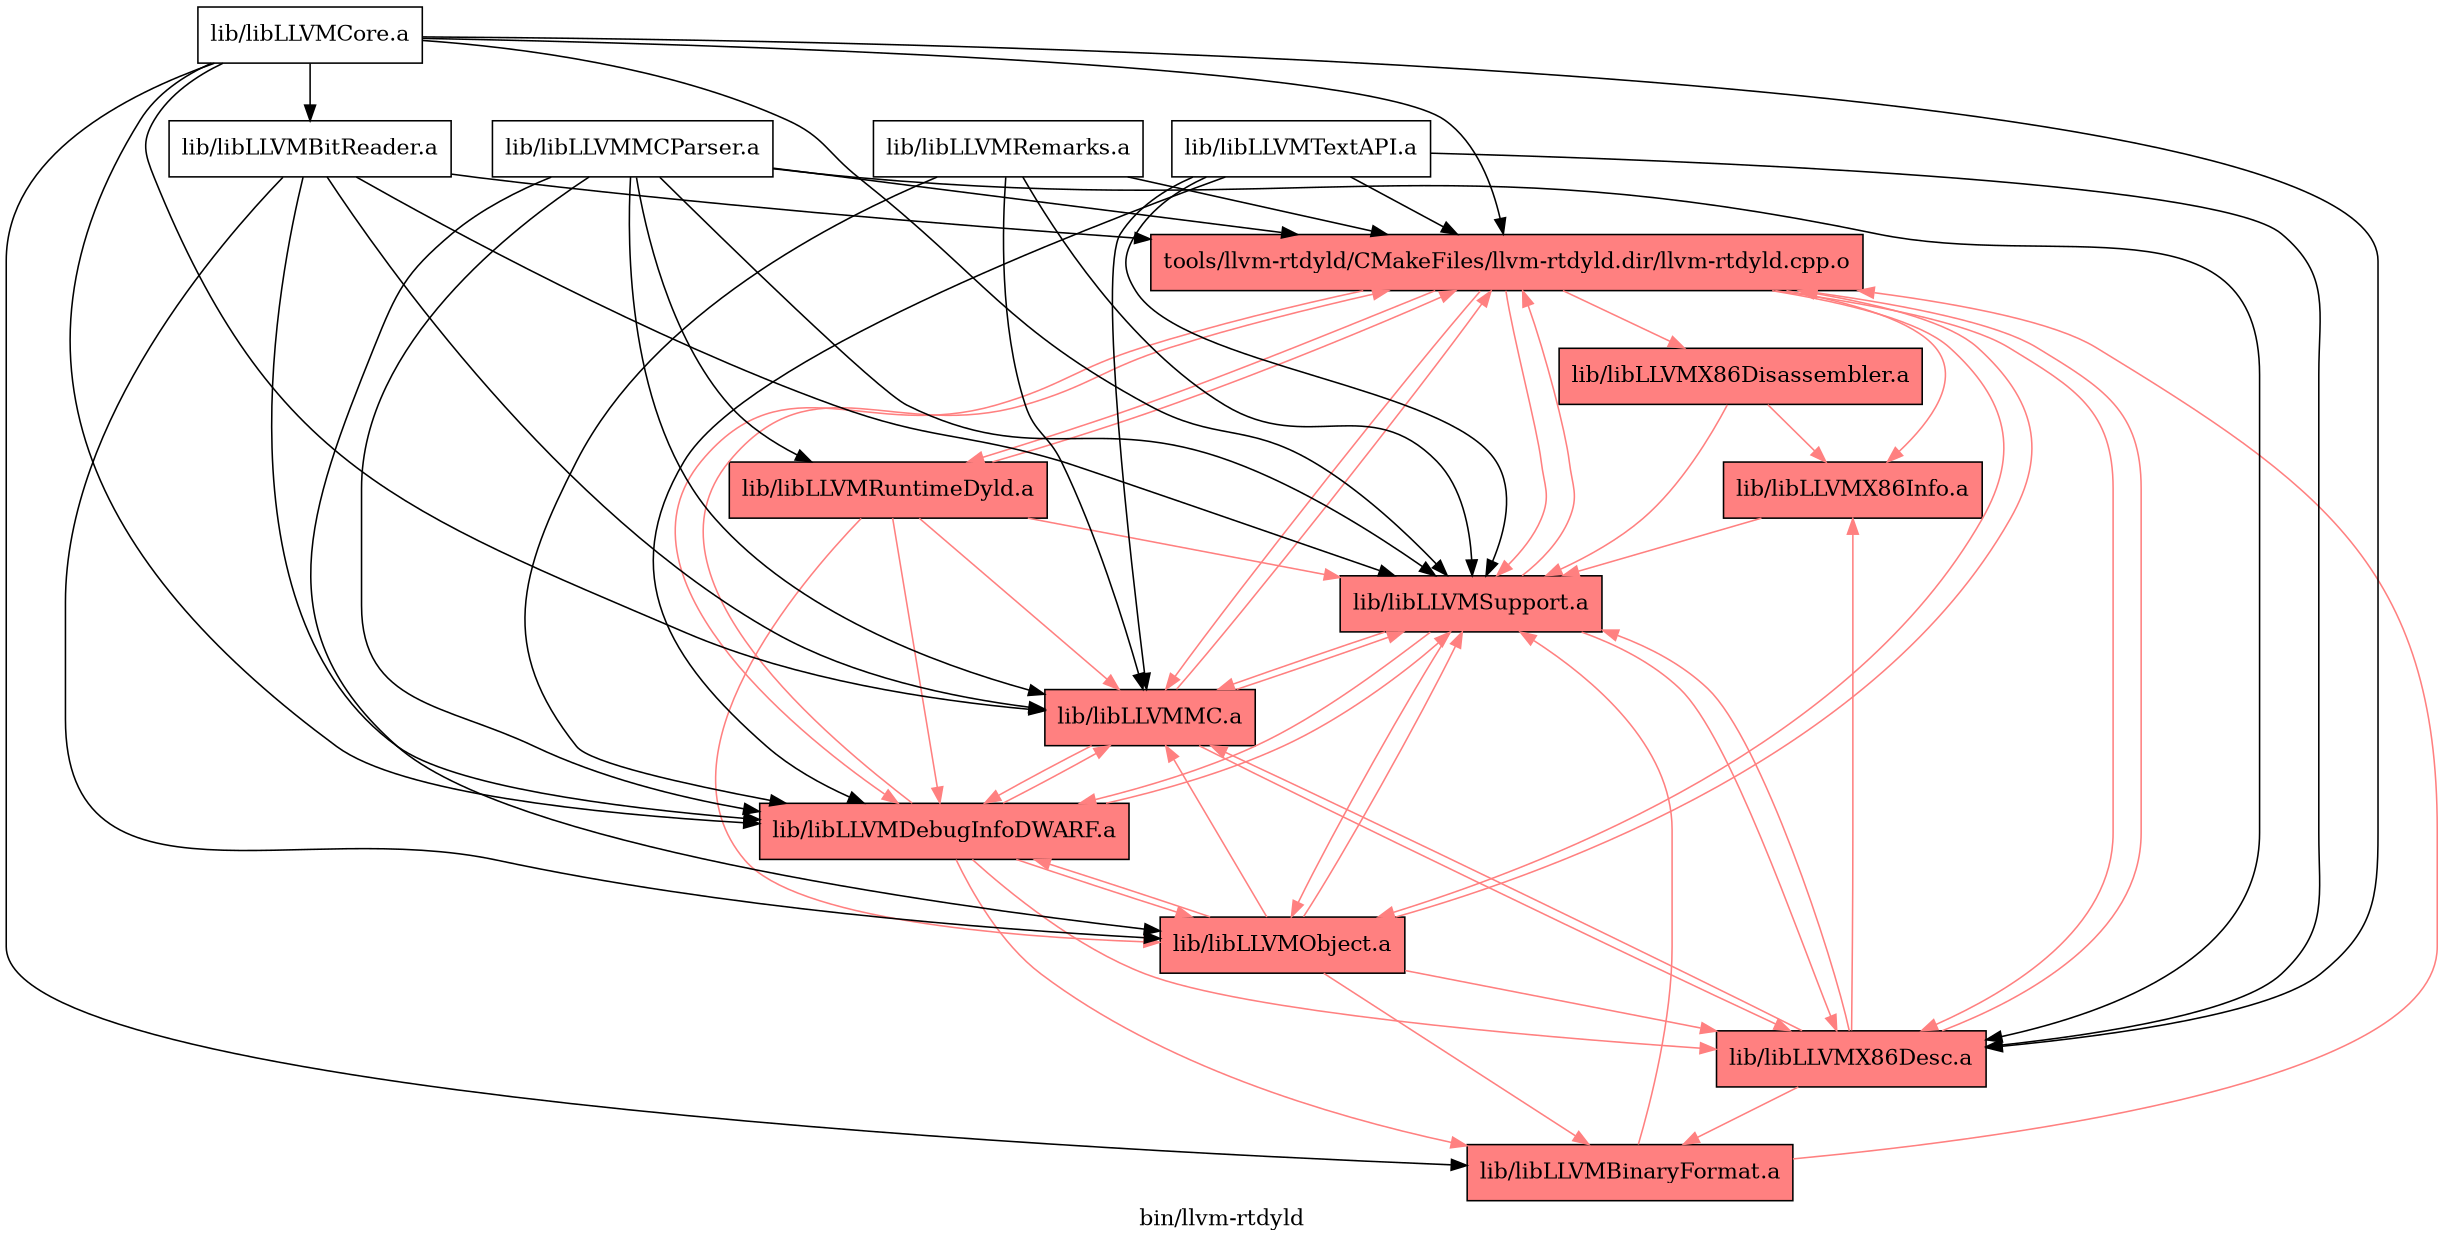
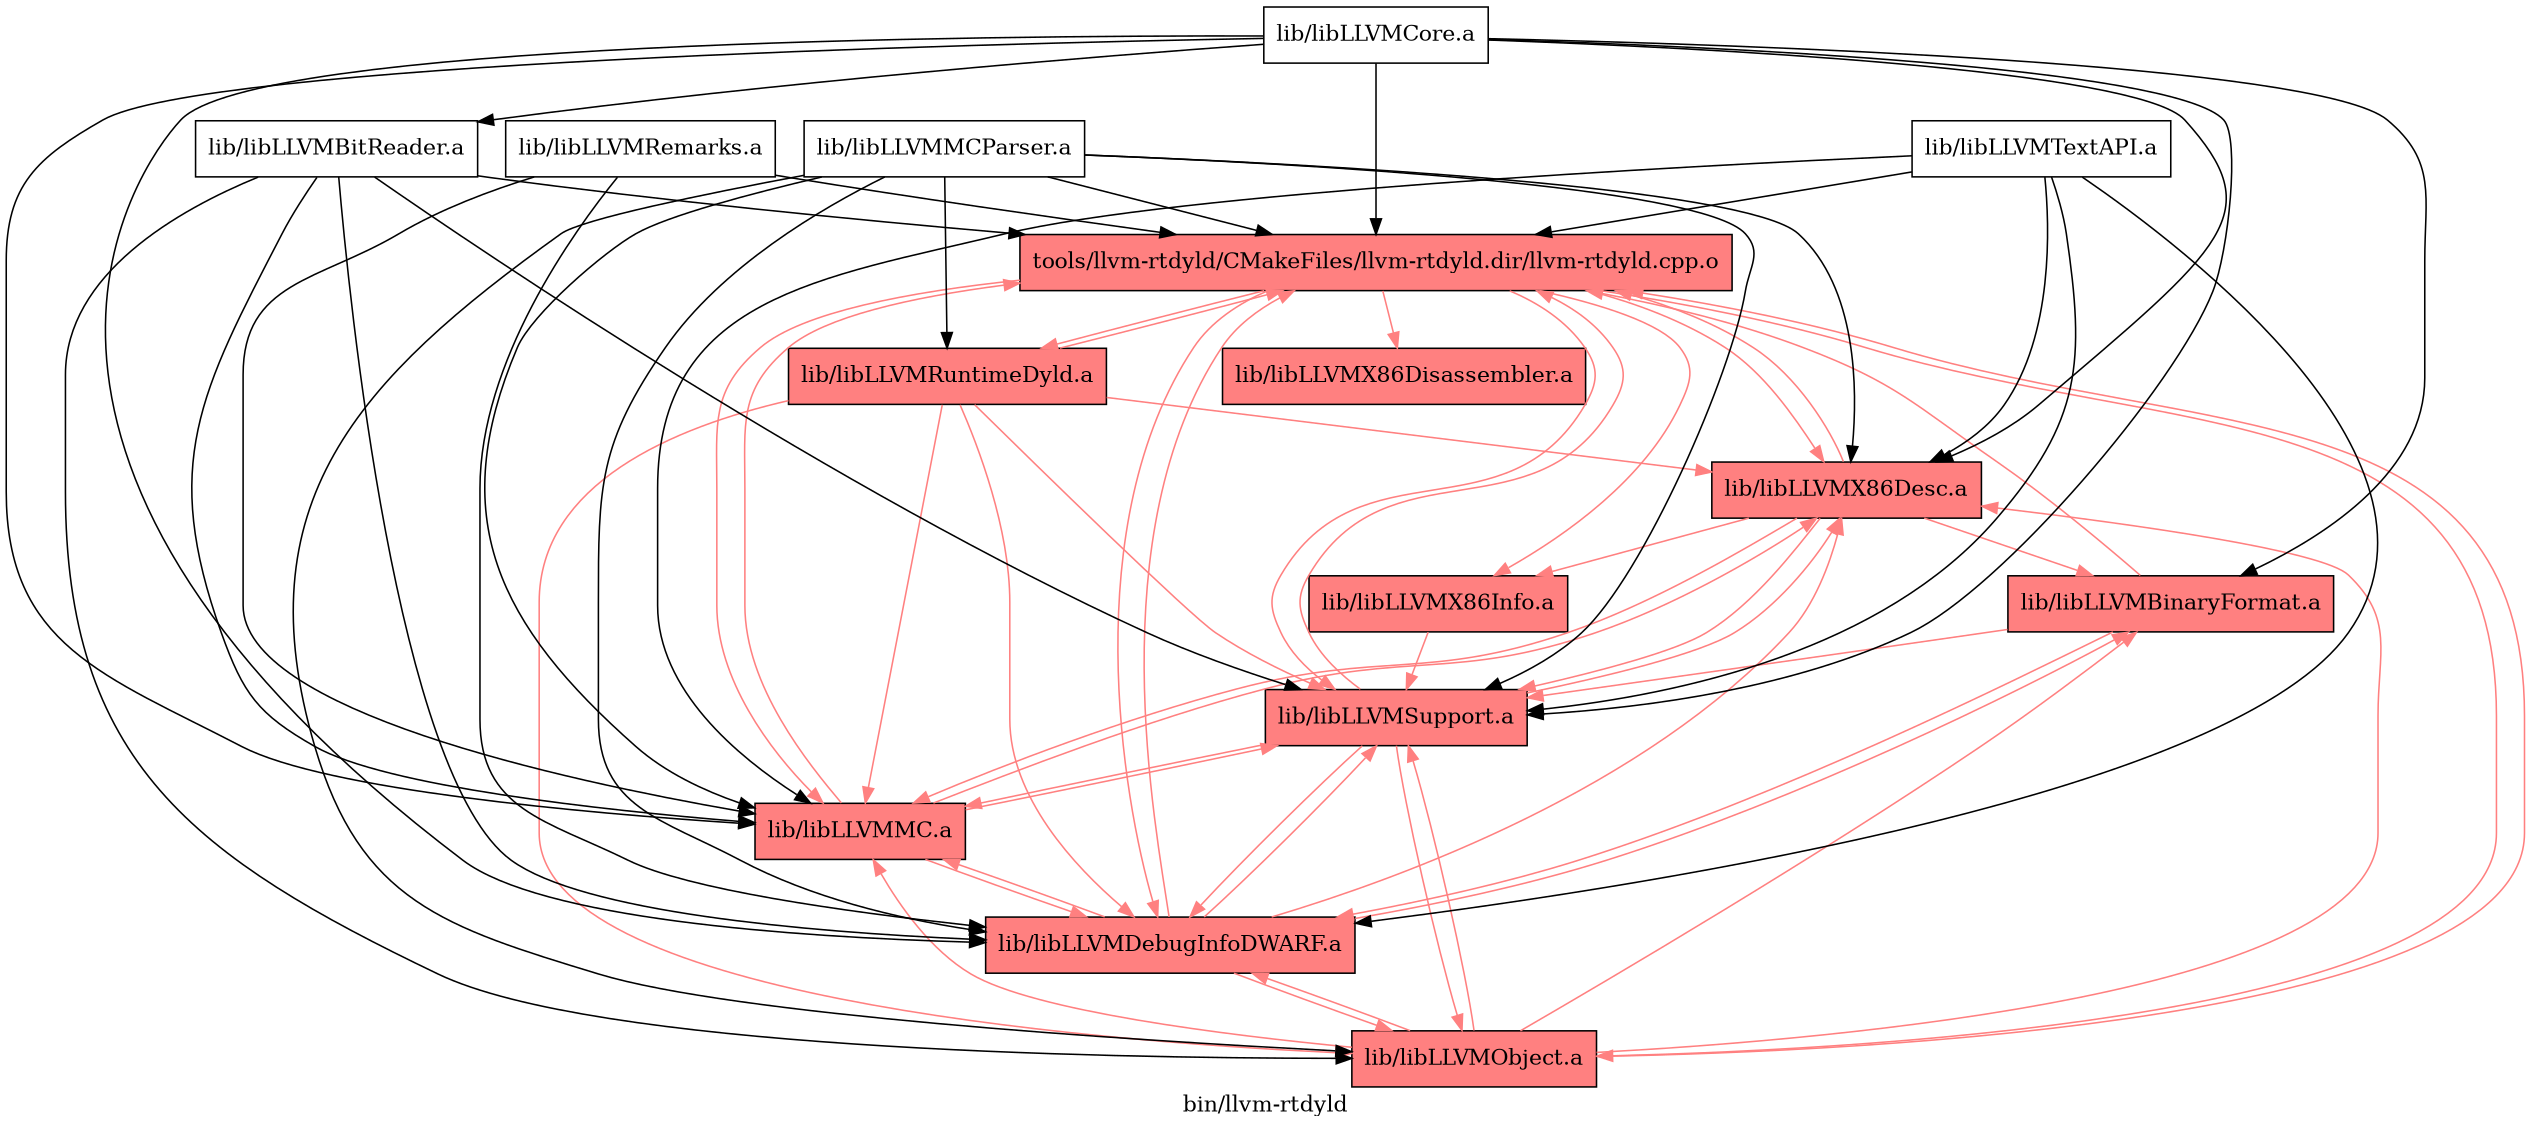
edge "lib/libLLVMRemarks.a" -> "lib/libLLVMSupport.a": removed
edge "lib/libLLVMX86Disassembler.a" -> "lib/libLLVMX86Info.a": removed
edge "lib/libLLVMRuntimeDyld.a" -> "lib/libLLVMX86Desc.a": added
edge "lib/libLLVMX86Disassembler.a" -> "lib/libLLVMSupport.a": removed
edge "lib/libLLVMBinaryFormat.a" -> "lib/libLLVMDebugInfoDWARF.a": added
